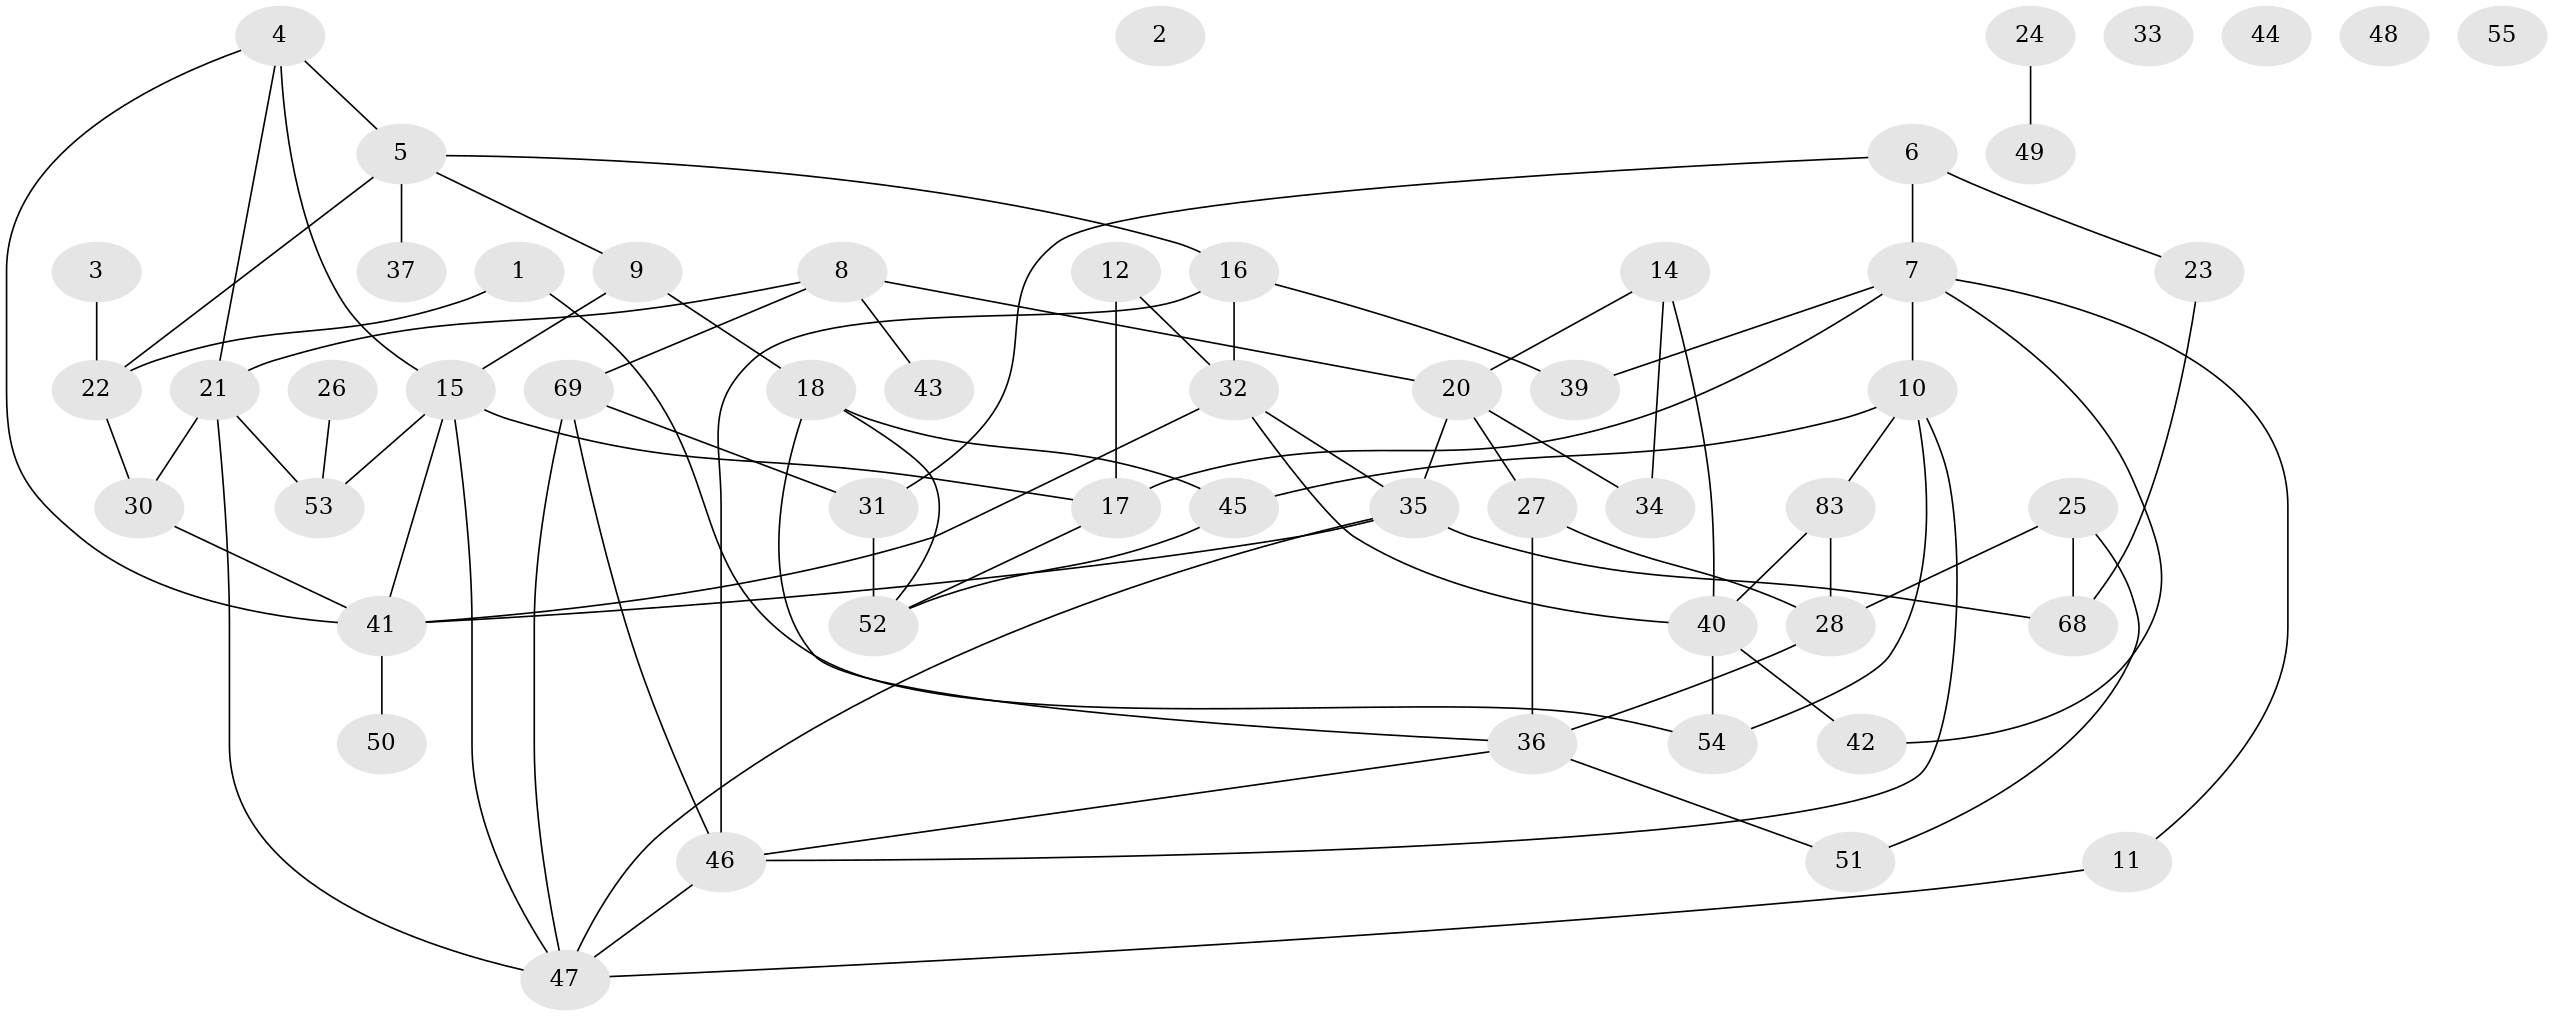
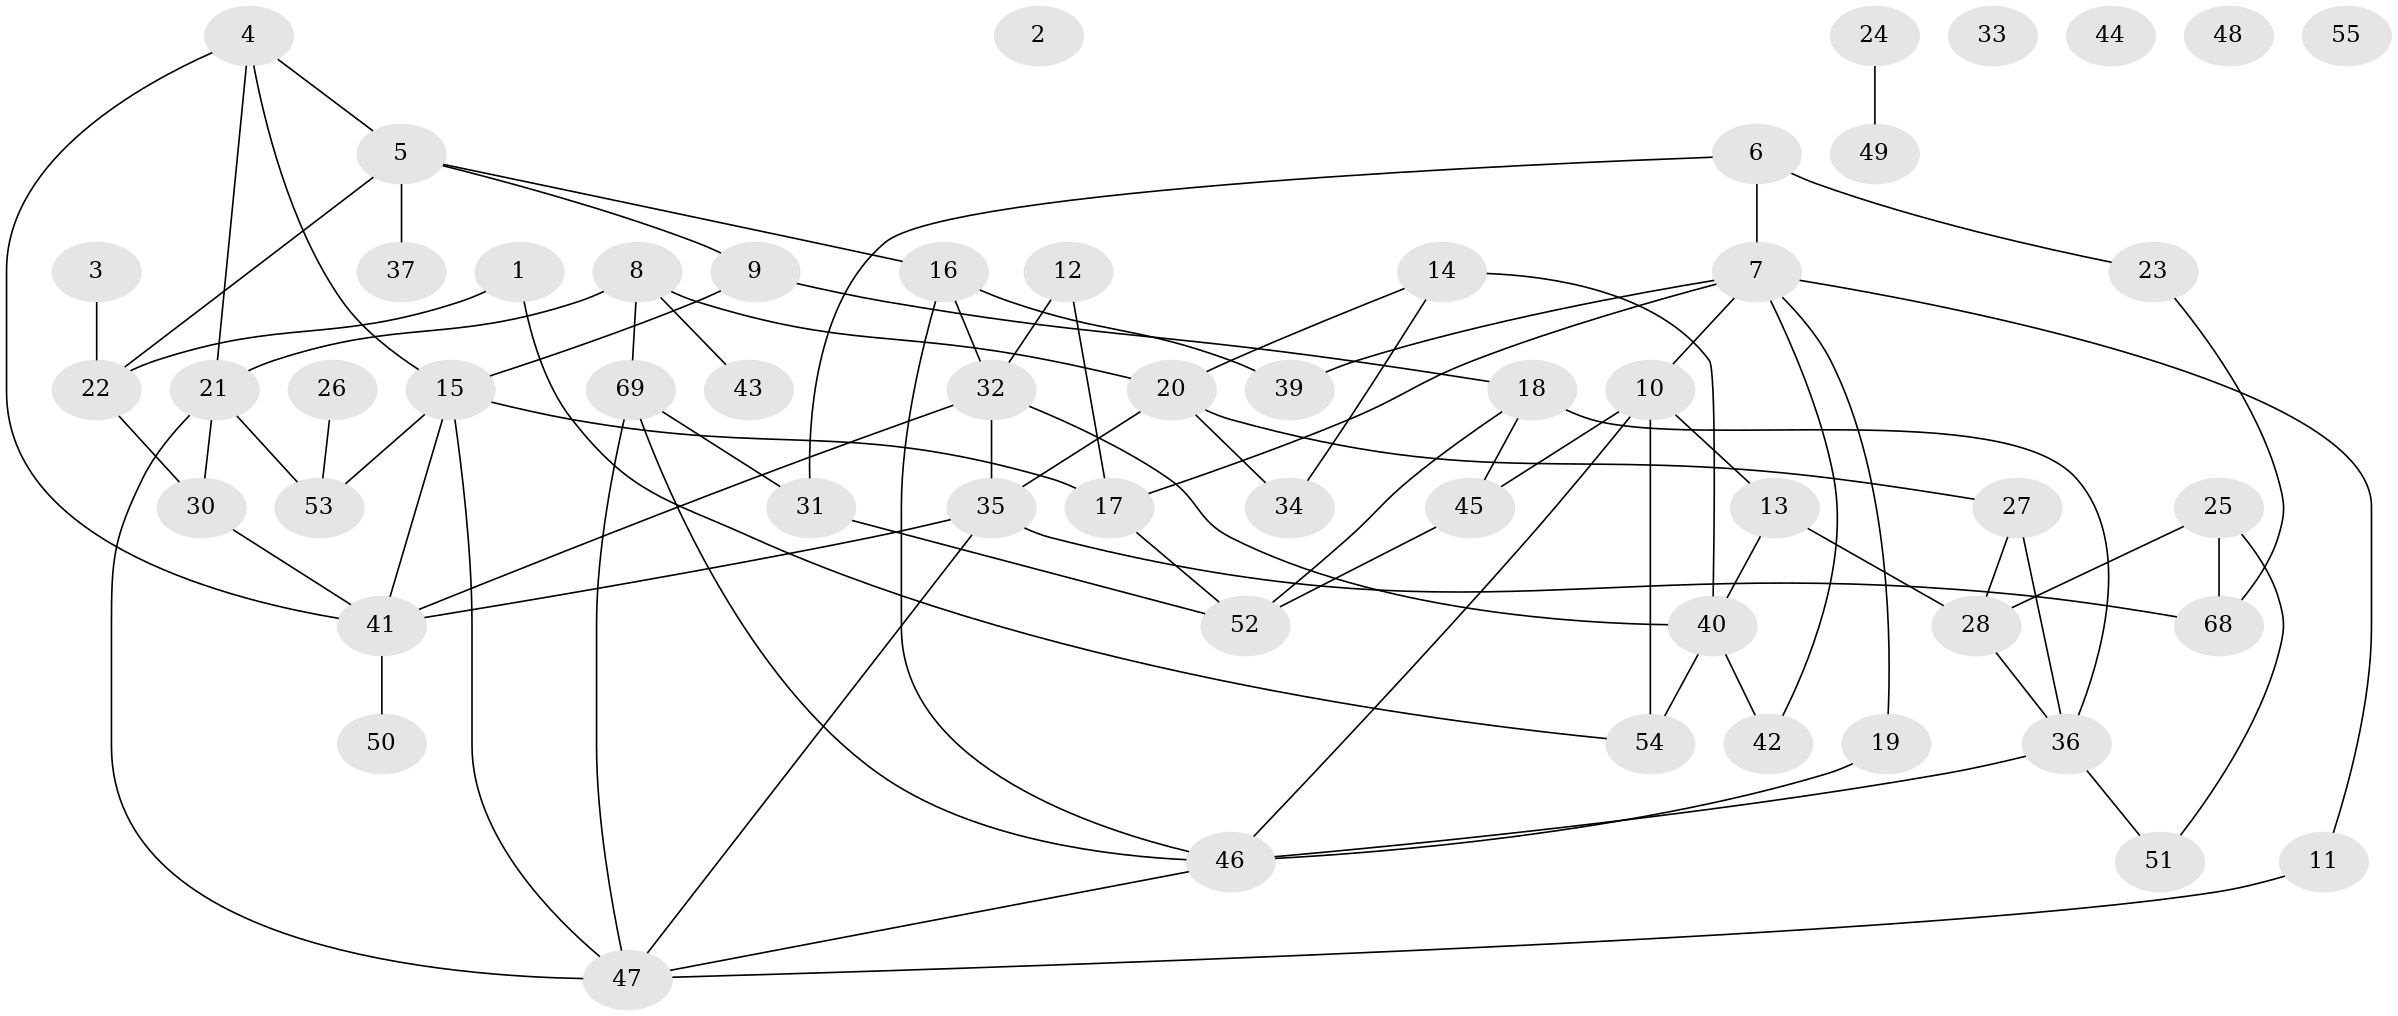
node "83": label "83" -> "13"
node "19": added
